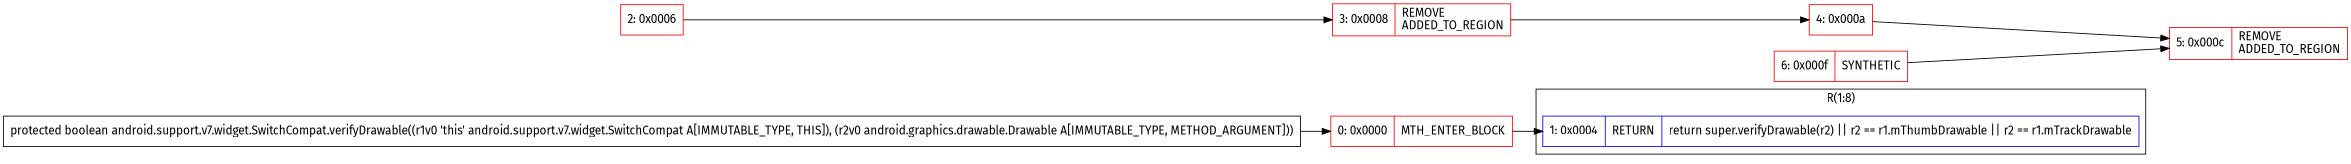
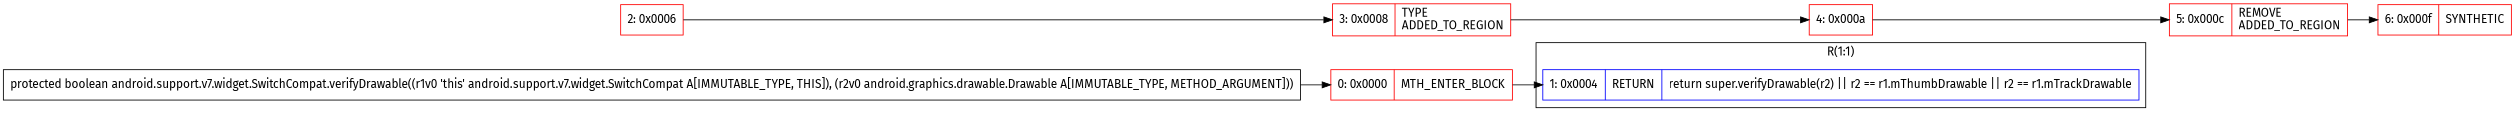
node "3: 0x0008": text "REMOVE" -> "TYPE"
edge "6: 0x000f" -> "5: 0x000c": reversed
cluster "R(1:8)": label "R(1:8)" -> "R(1:1)"
